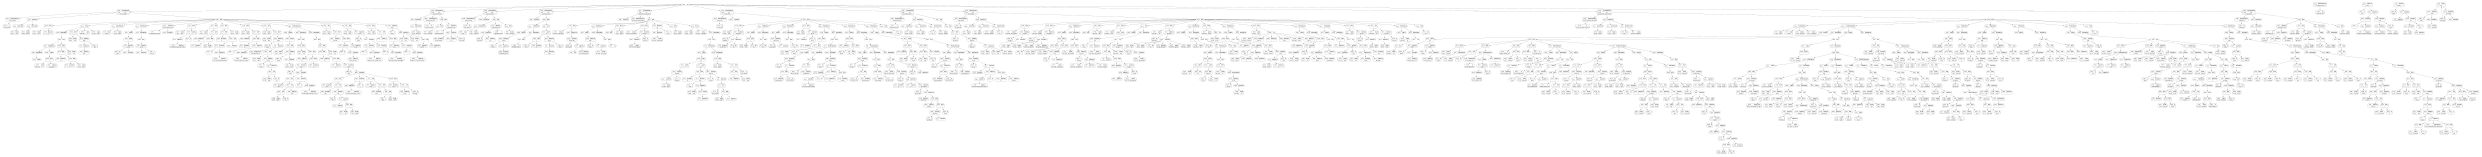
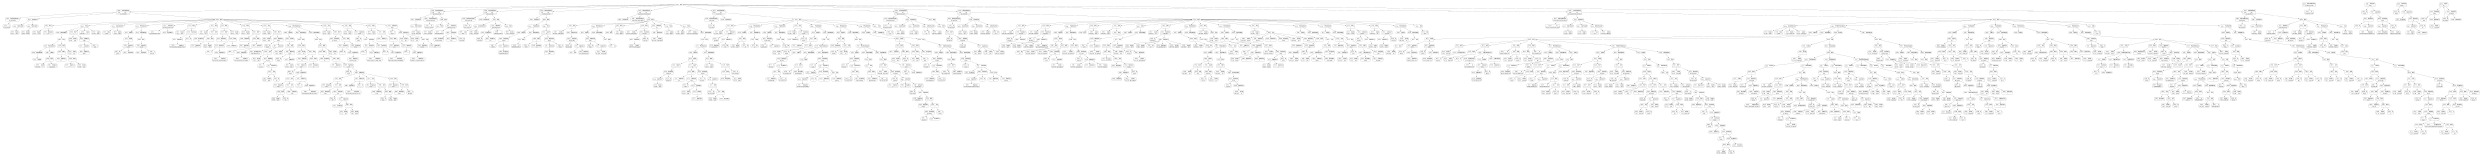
node "252693": removed
